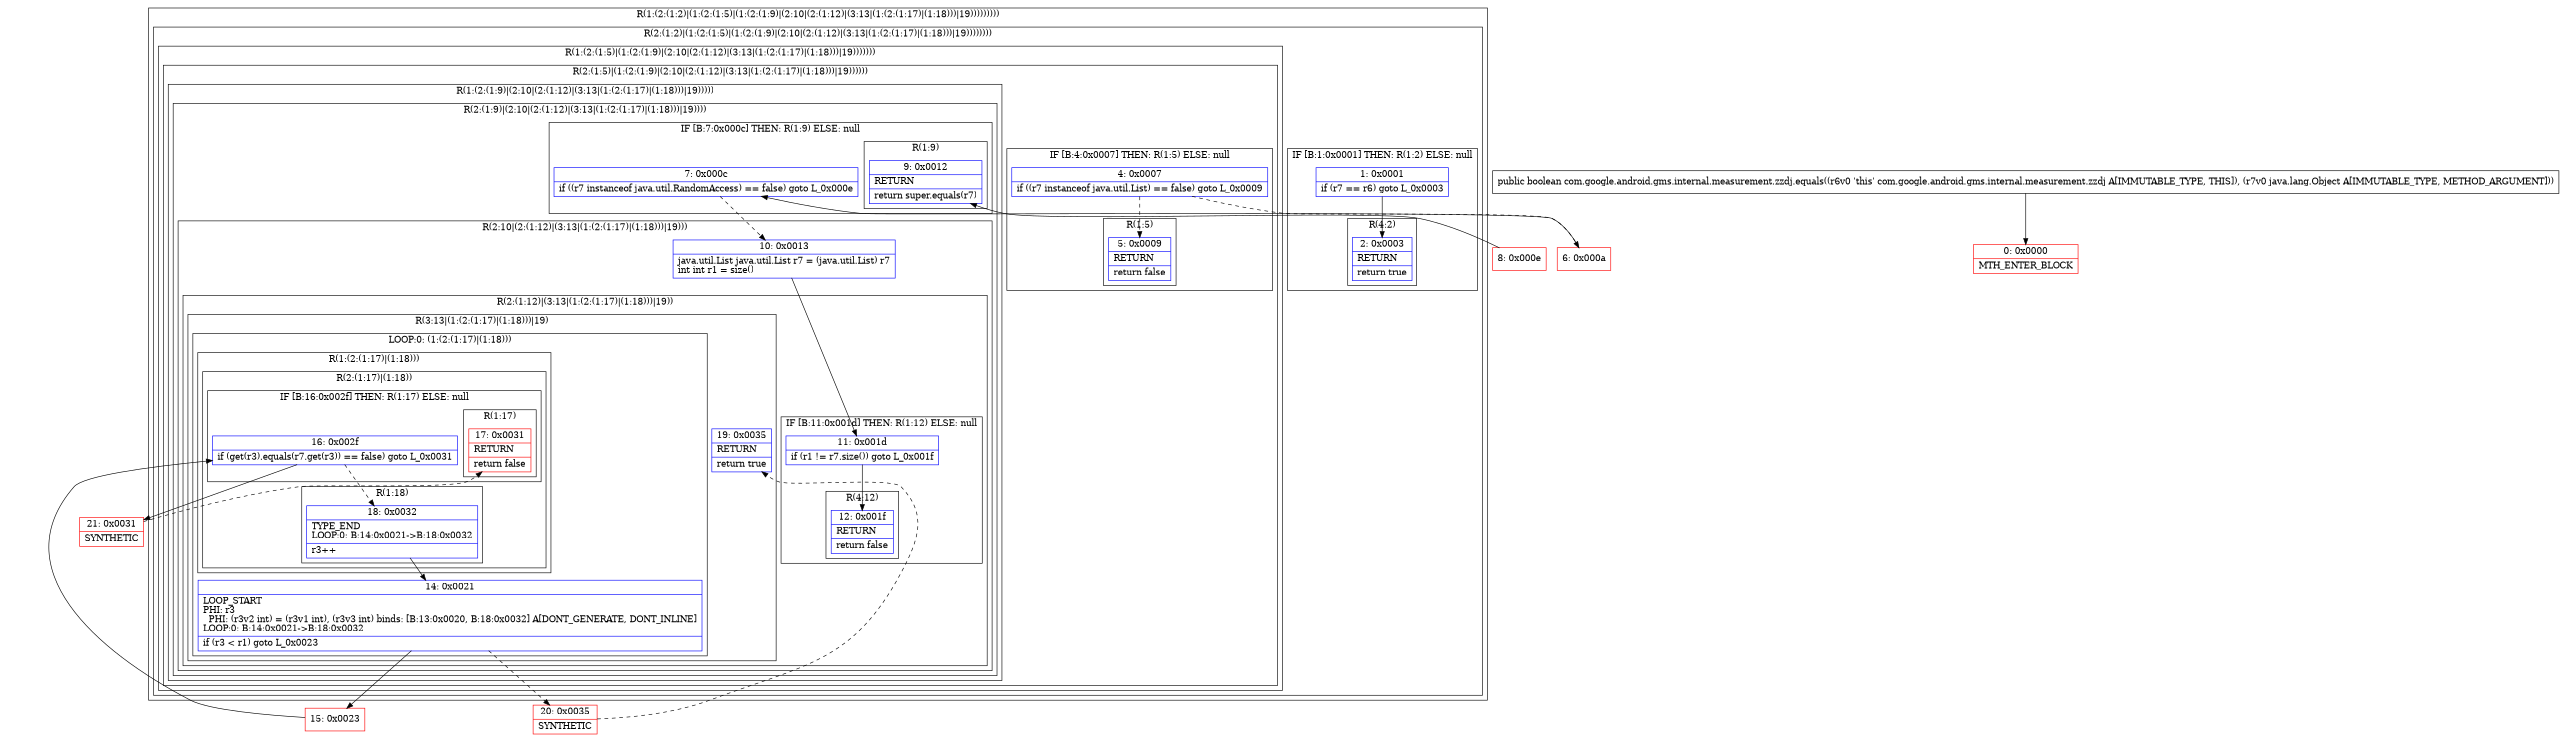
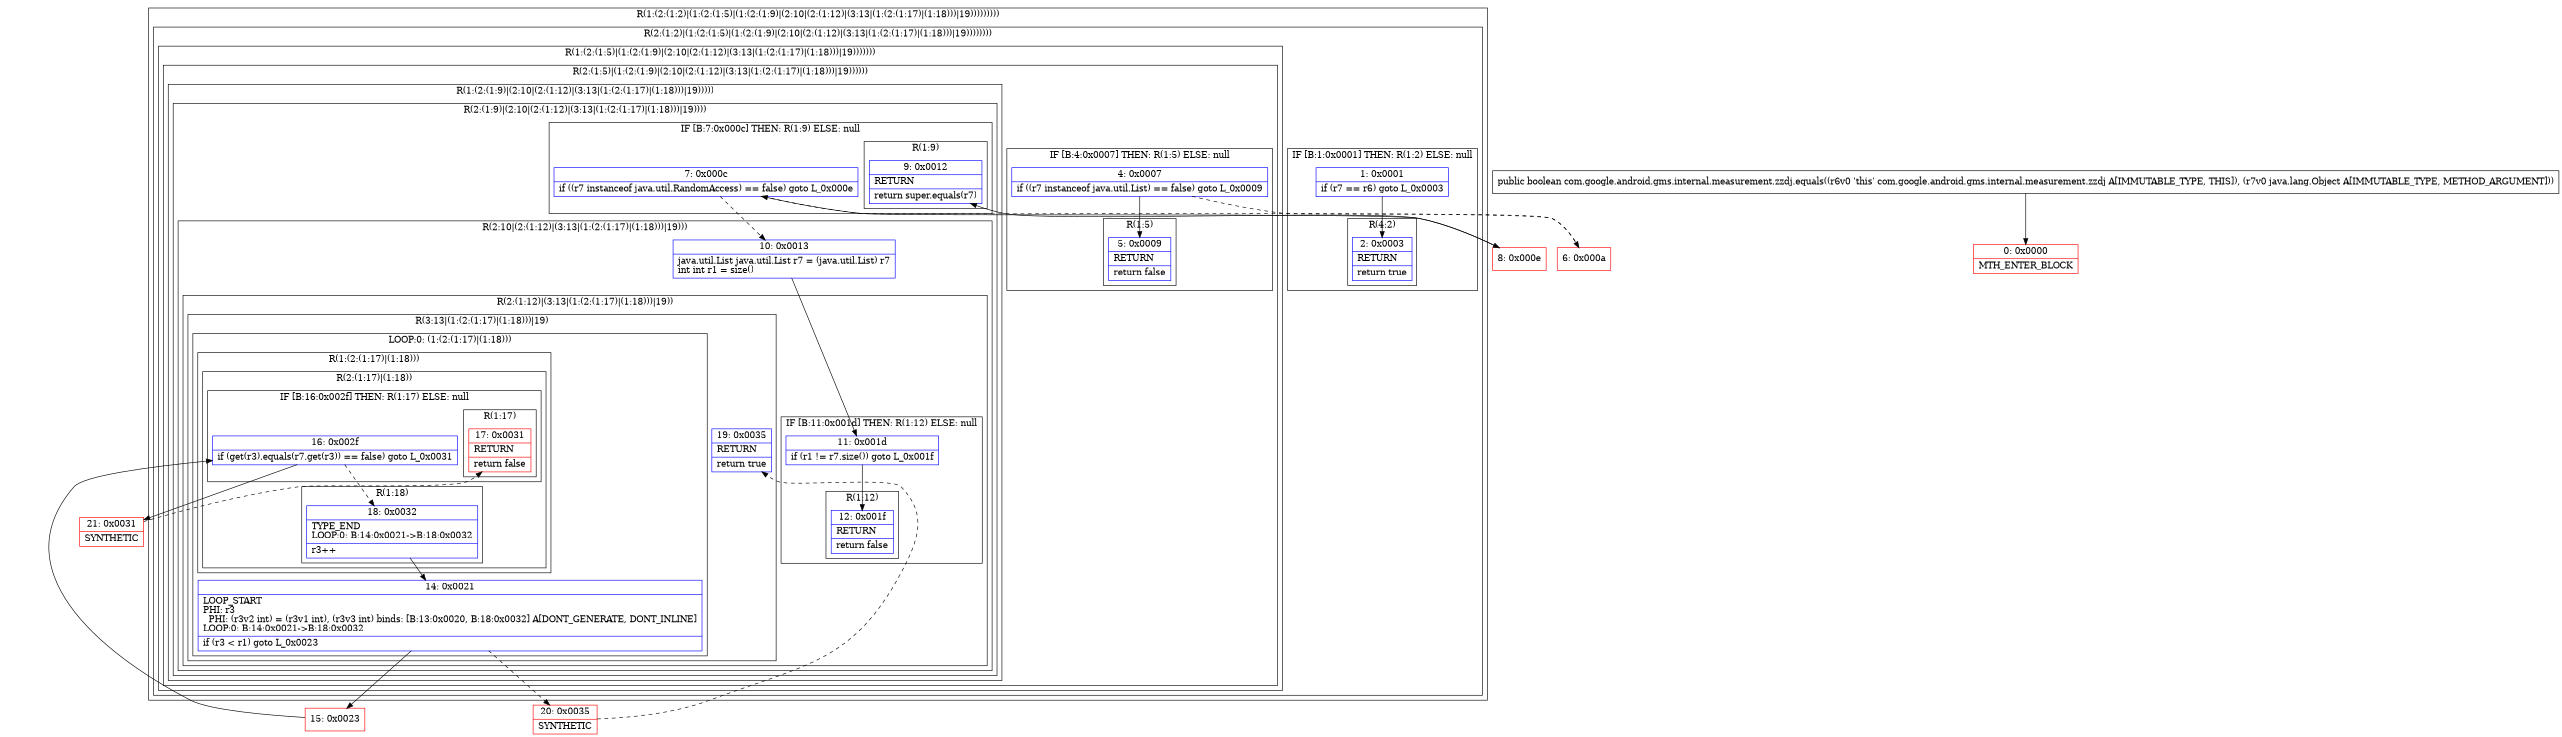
edge "4: 0x0007" -> "5: 0x0009": style dashed -> solid
edge "6: 0x000a" -> "7: 0x000c": style solid -> dashed
edge "7: 0x000c" -> "8: 0x000e": added
cluster "R(4:12)": label "R(4:12)" -> "R(1:12)"
